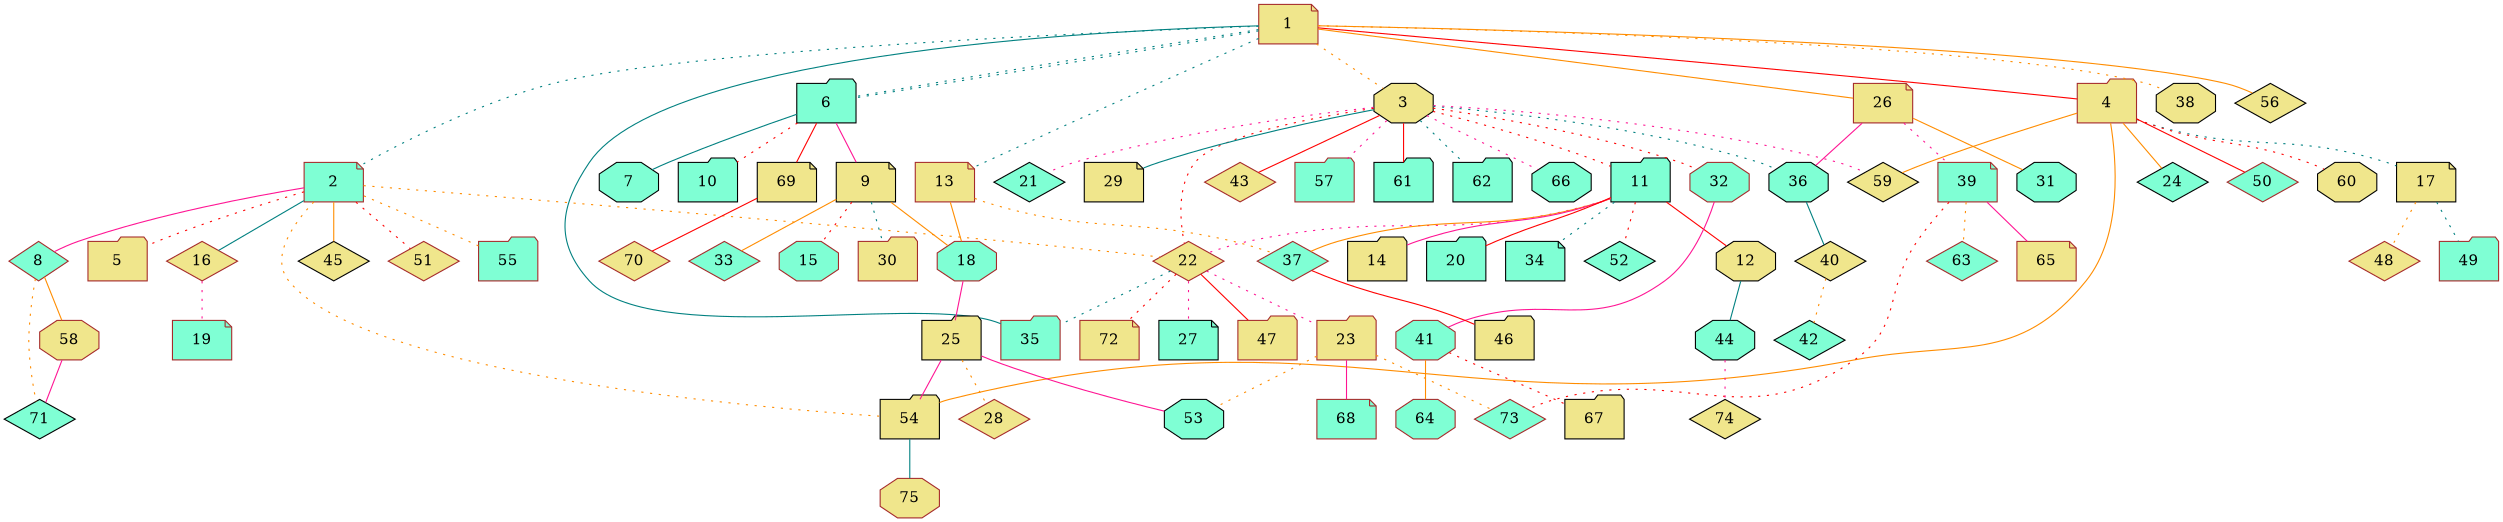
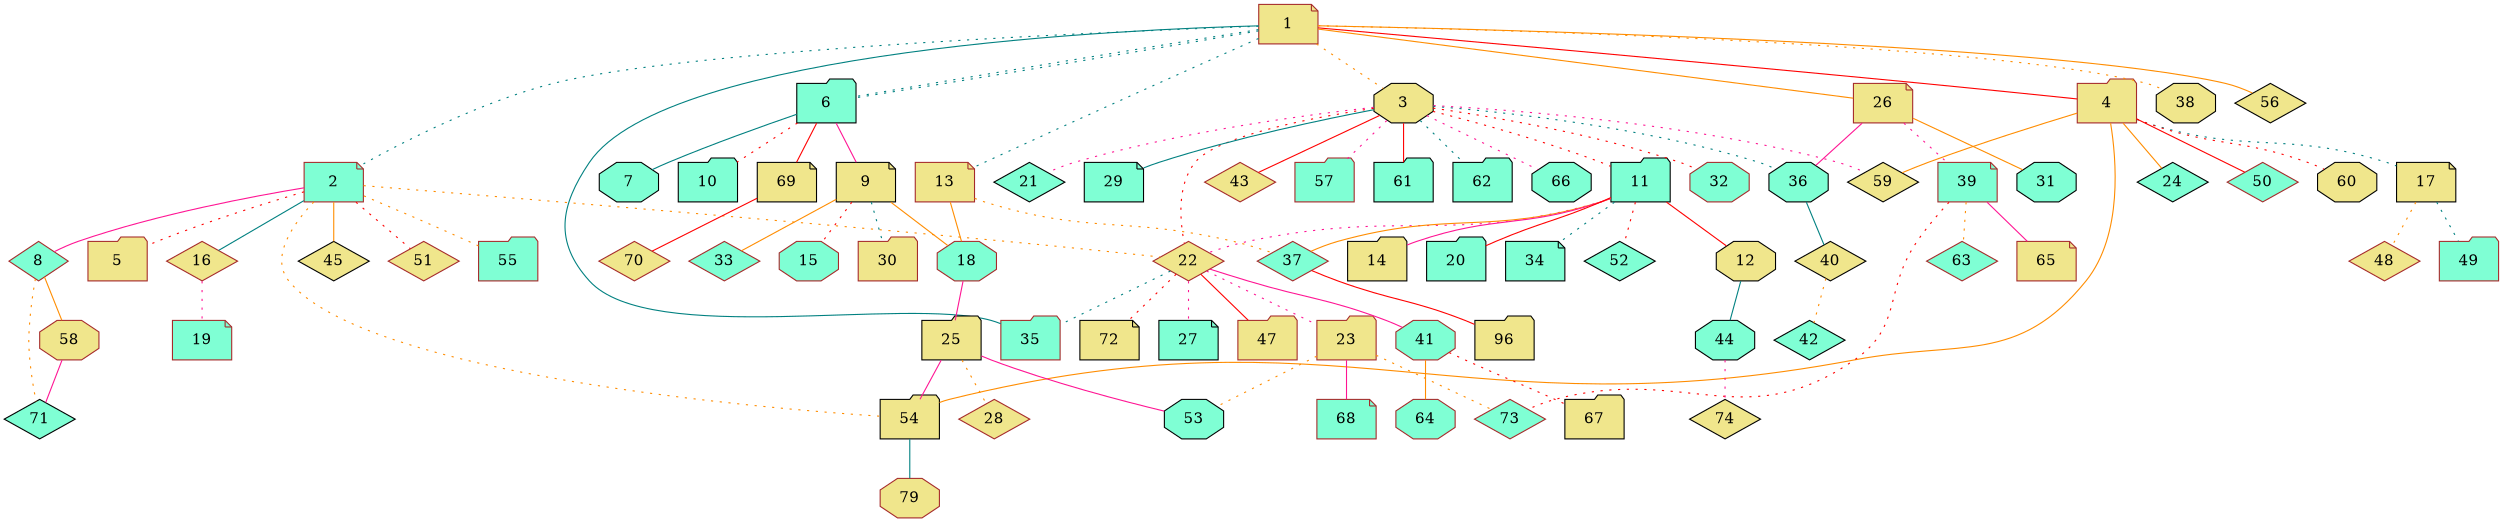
node "29": fillcolor khaki -> aquamarine
edge "32" -- "41": now "22" -- "41"
node "72": color brown -> black
node "46": label "46" -> "96"
node "75": label "75" -> "79"
